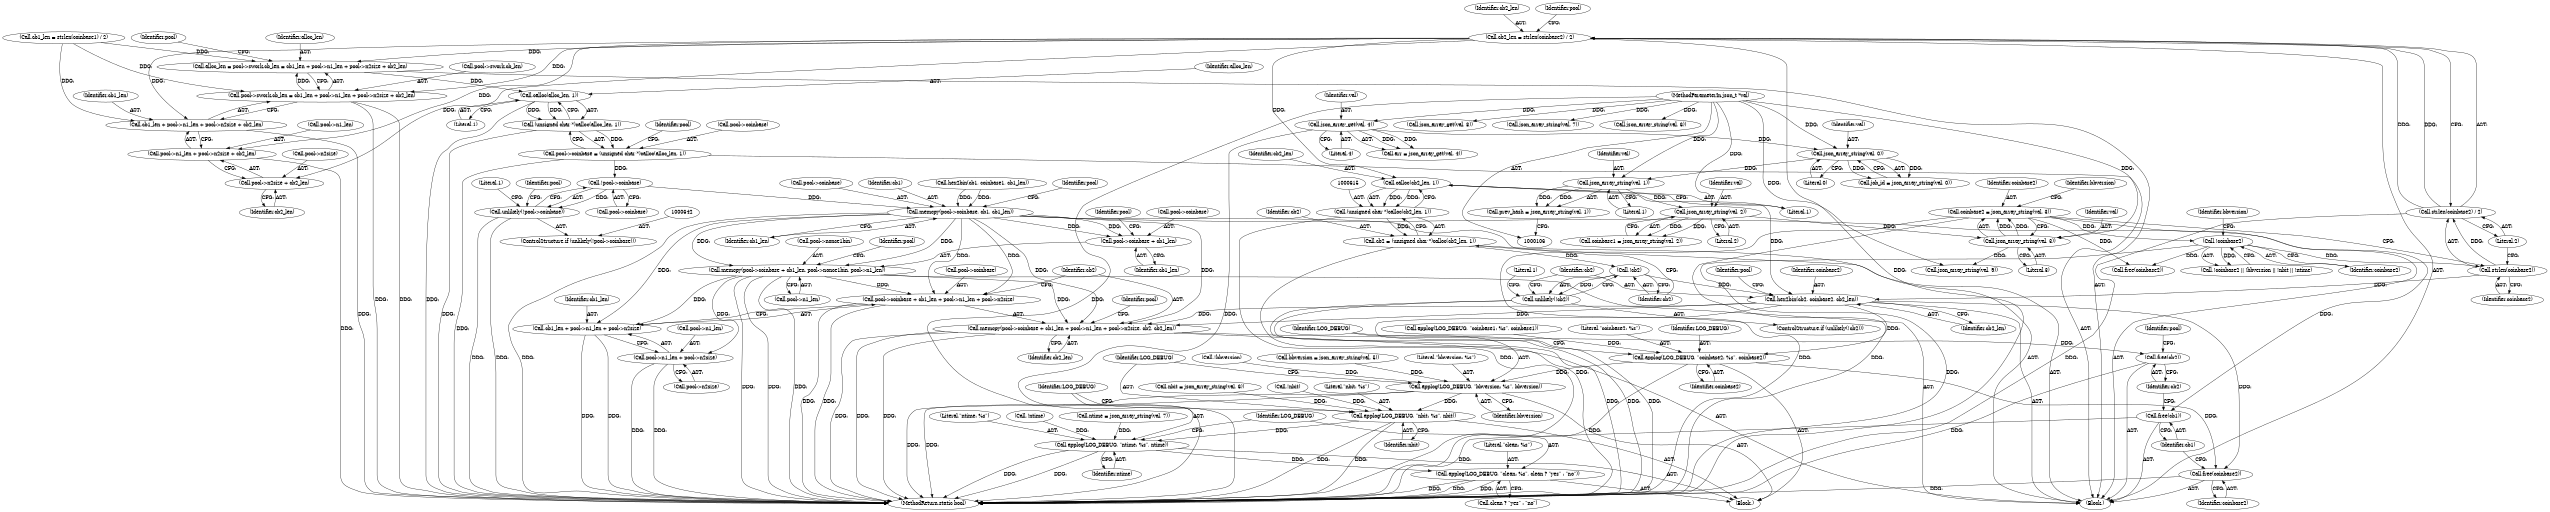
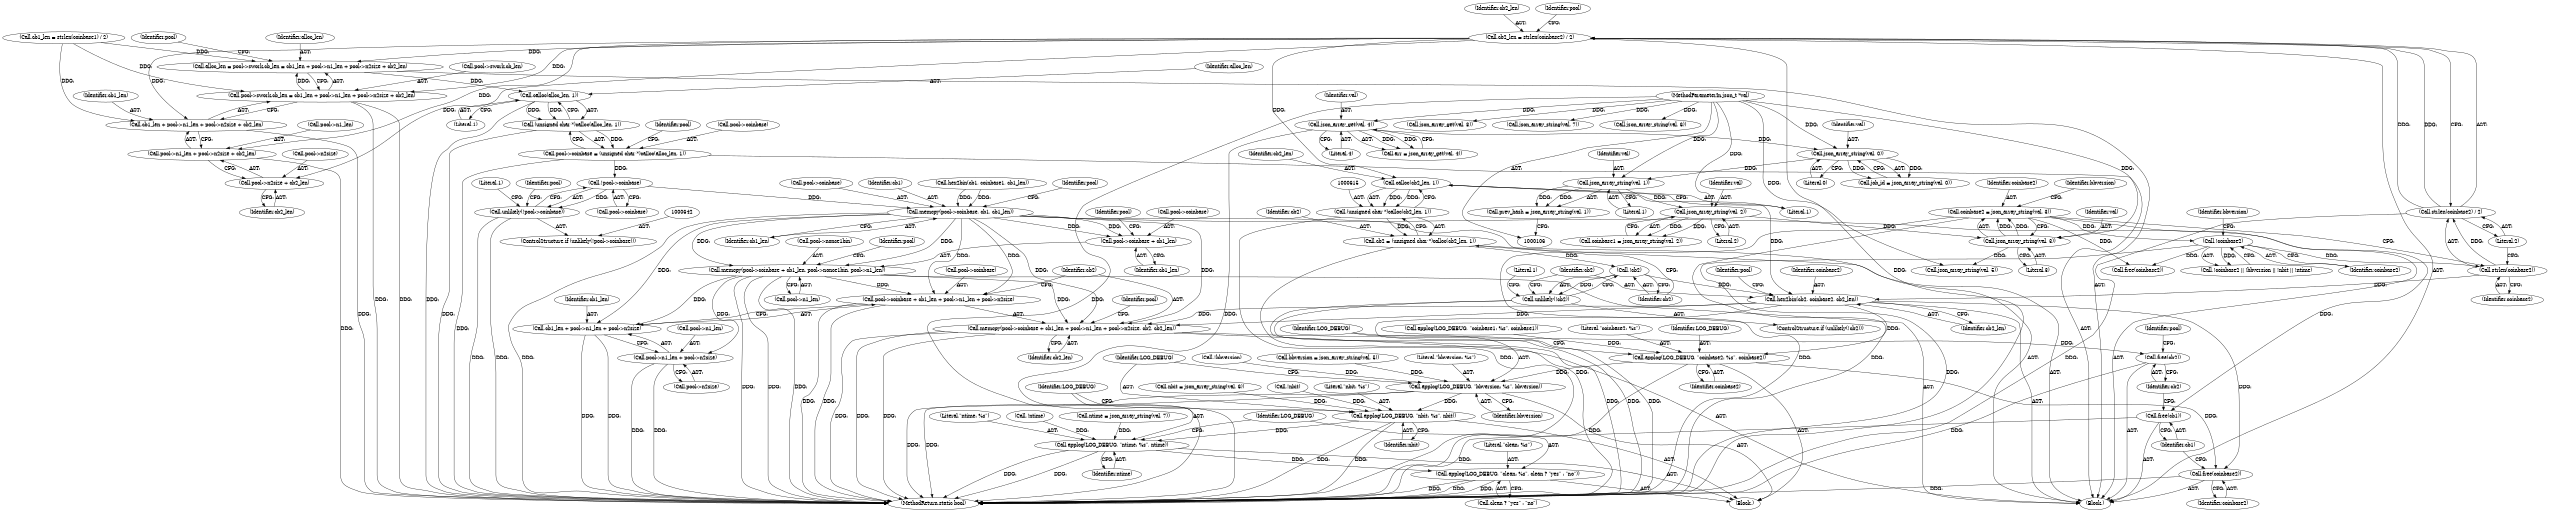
edge "(Call,arr = json_array_get(val, 4))" -> "(Call,json_array_get(val, 4))": added, label "CFG:"
node "(Call,json_array_string(val, 9))": label "(Call,json_array_string(val, 9))" -> "(Call,json_array_string(val, 5))"
